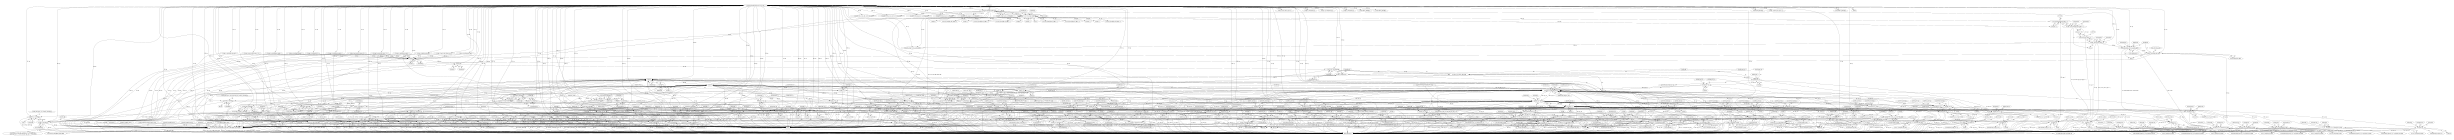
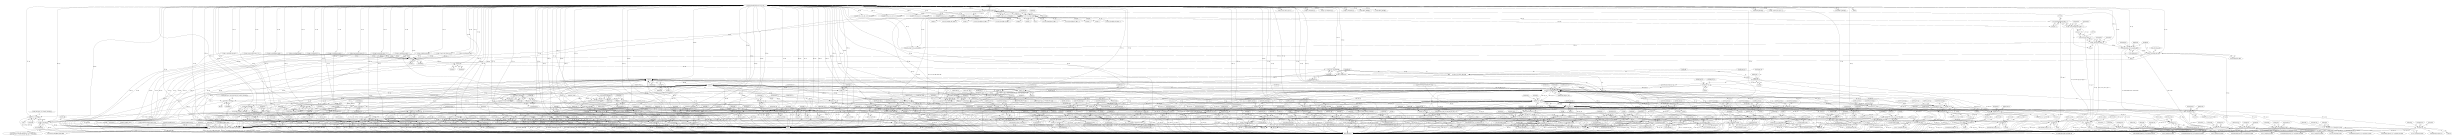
edge "(Call,opts_len -= 4 + sizeof(struct in6_addr))" -> "(Call,opts_len < PGM_MIN_OPT_LEN)": now "(ControlStructure,if (opts_len < 4))" -> "(Call,opts_len < PGM_MIN_OPT_LEN)"
